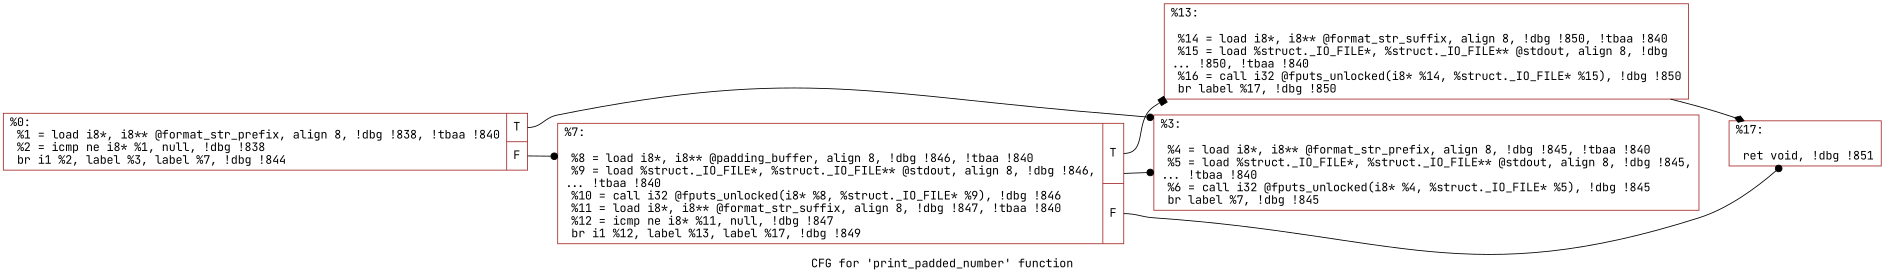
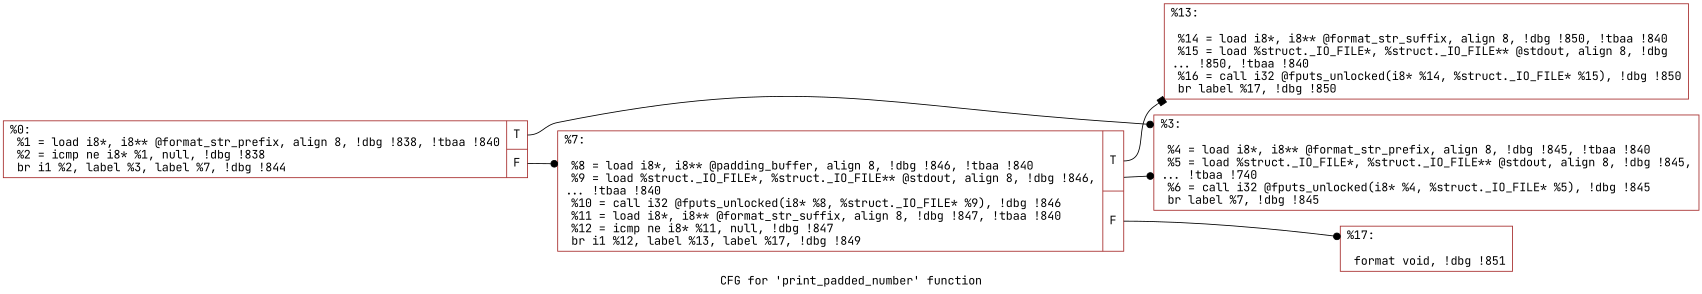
edge "%13:" -> "%17:": removed
node "%17:": text "ret void, !dbg !851" -> "format void, !dbg !851"
node "%3:": text "... !tbaa !840" -> "... !tbaa !740"
